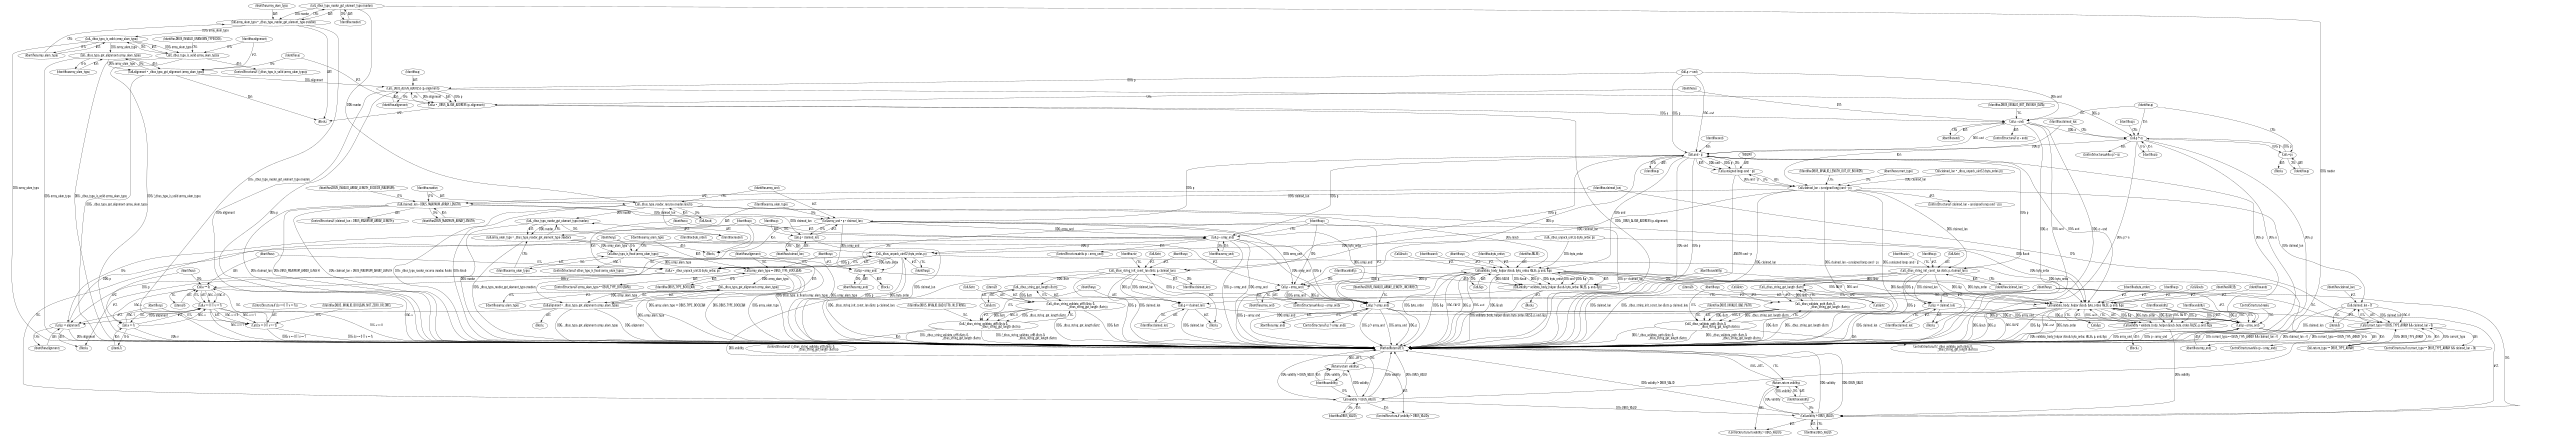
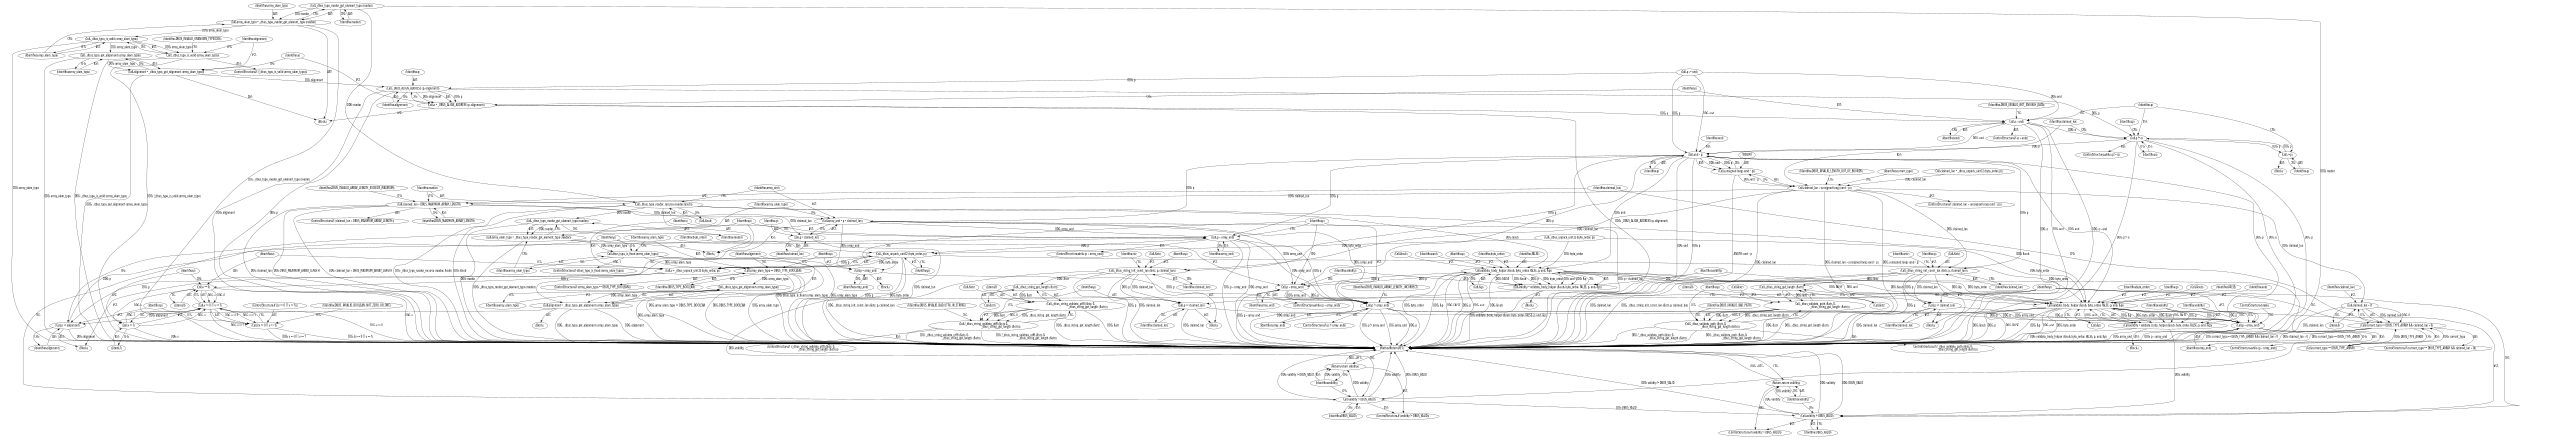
edge "(Call,!(v == 0 || v == 1))" -> "(Call,v == 0)": now "(Call,!(v == 0 || v == 1))" -> "(Call,v == 0 || v == 1)"
node "(Call,return_type == DBUS_TYPE_ARRAY)": label "(Call,return_type == DBUS_TYPE_ARRAY)" -> "(Call,current_type == DBUS_TYPE_ARRAY)"
